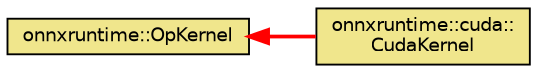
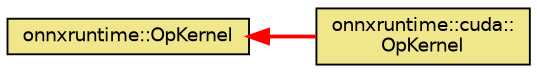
node "onnxruntime::cuda:: CudaKernel": label "onnxruntime::cuda:: CudaKernel" -> "onnxruntime::cuda:: OpKernel"
